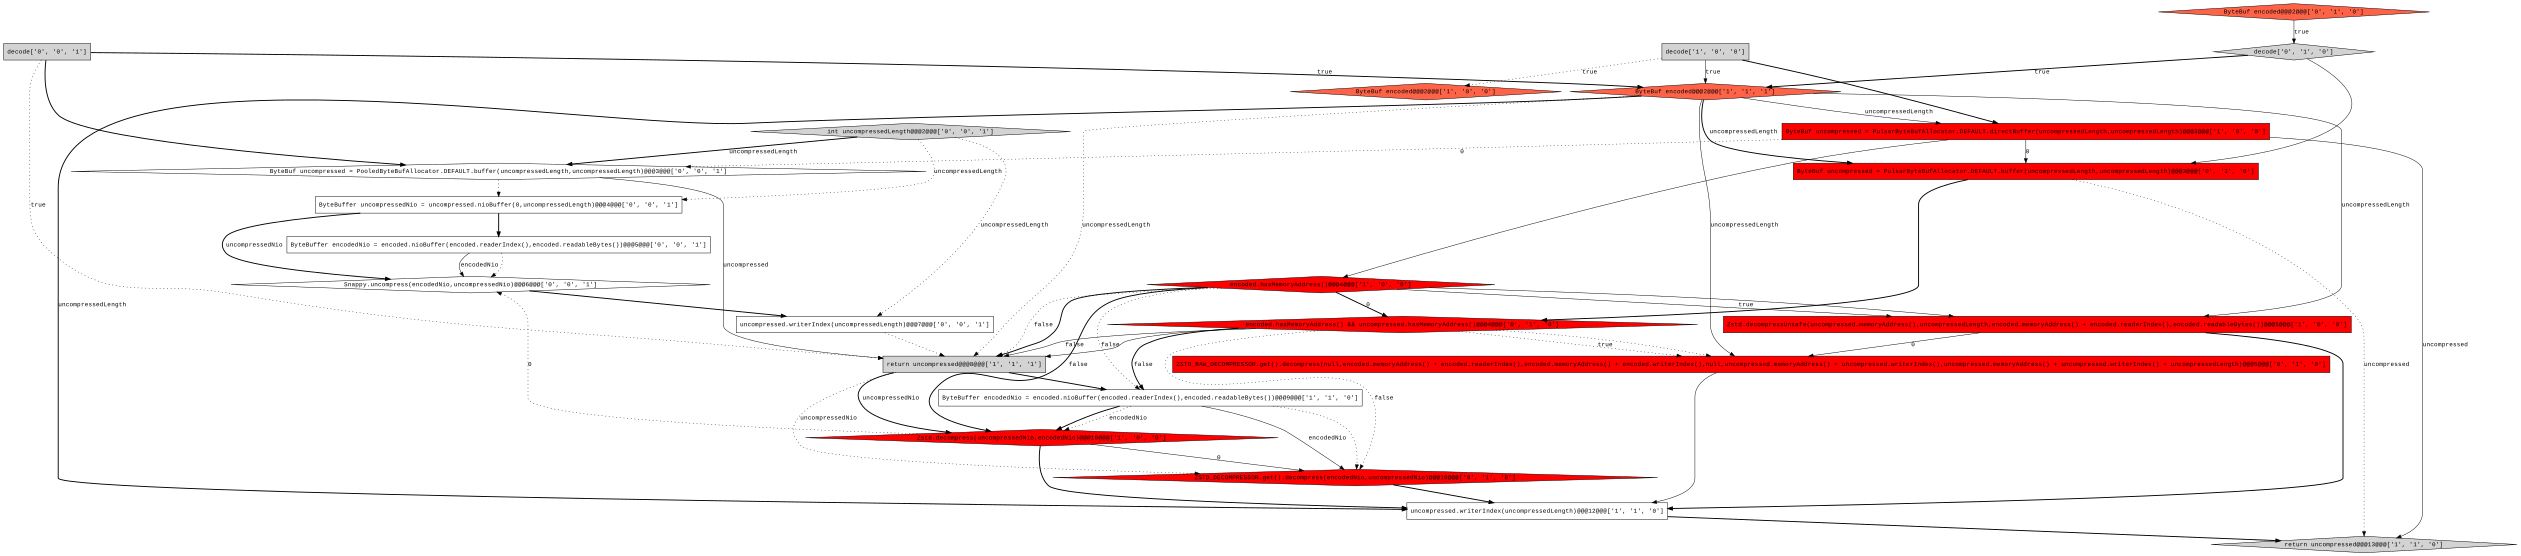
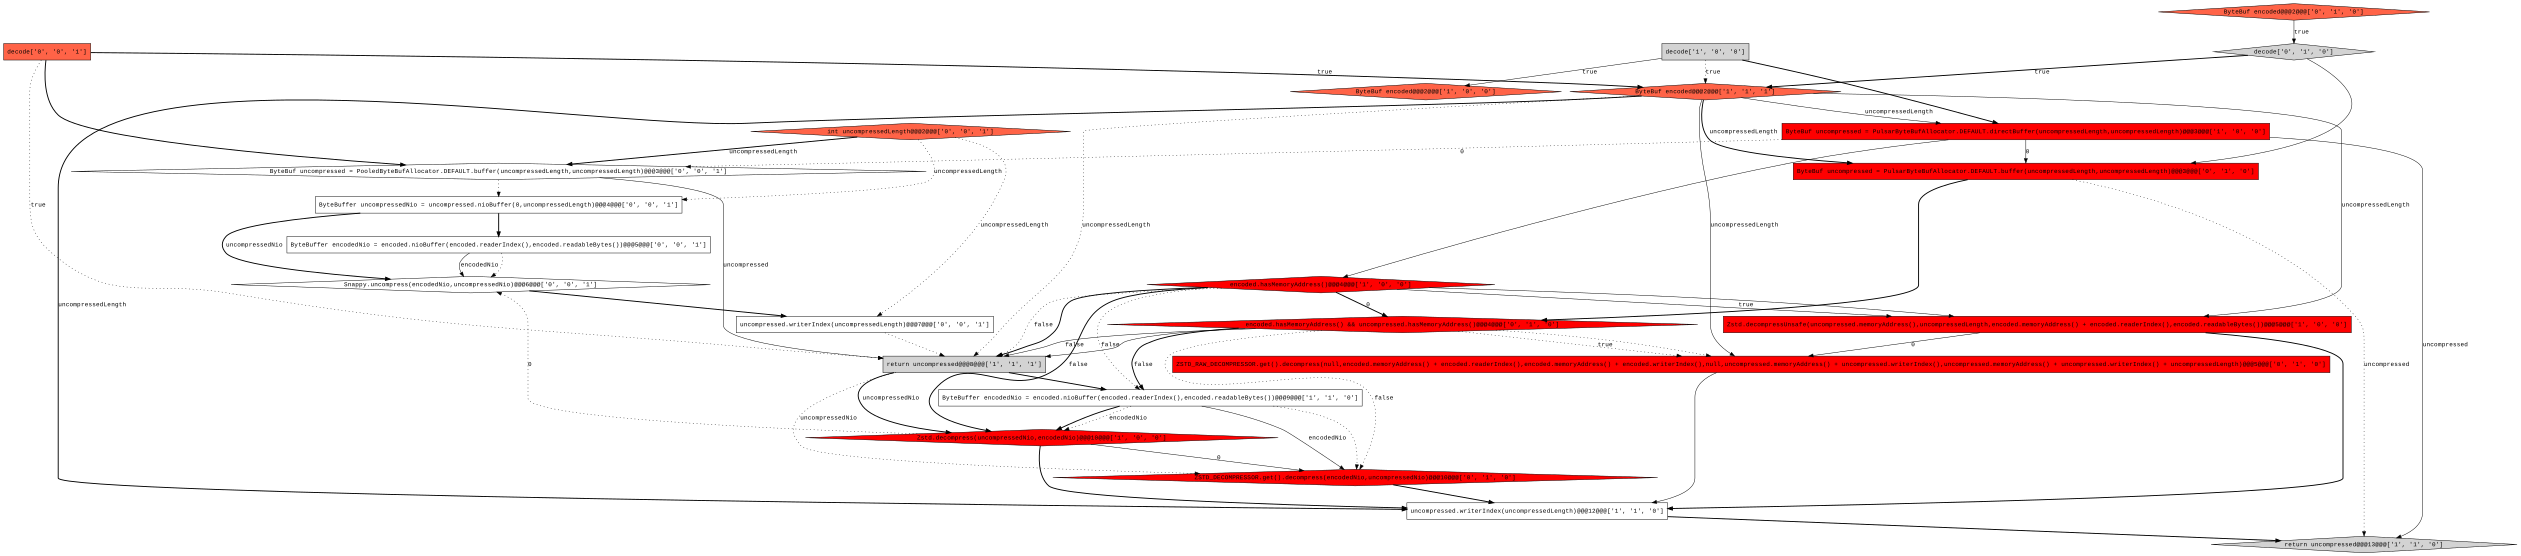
node "decode['0', '0', '1']": fillcolor lightgray -> tomato
edge "decode['1', '0', '0']" -> "ByteBuf encoded@@@2@@@['1', '1', '1']": style solid -> dotted
edge "decode['1', '0', '0']" -> "ByteBuf encoded@@@2@@@['1', '0', '0']": style dotted -> solid
node "int uncompressedLength@@@2@@@['0', '0', '1']": fillcolor lightgray -> tomato
